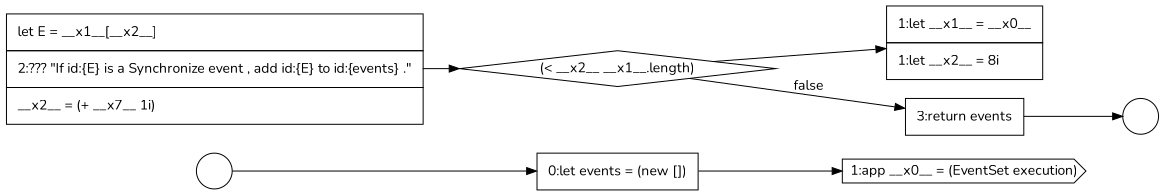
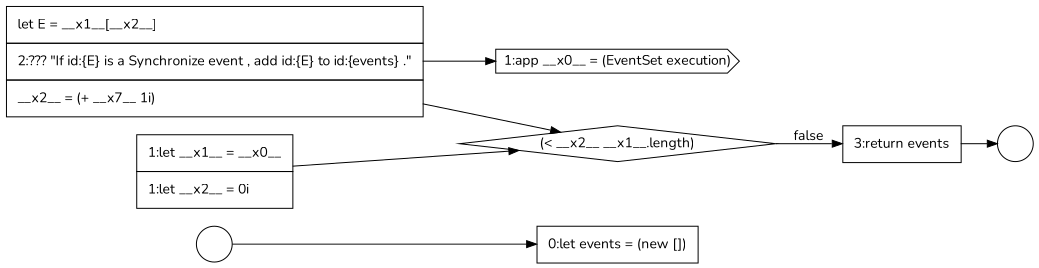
edge "(< __x2__ __x1__.length)" -> "1:let __x1__ = __x0__": reversed
node "1:let __x1__ = __x0__": text "1:let __x2__ = 8i" -> "1:let __x2__ = 0i"
edge "0:let events = (new [])" -> "1:app __x0__ = (EventSet execution)": now "let E = __x1__[__x2__]" -> "1:app __x0__ = (EventSet execution)"
